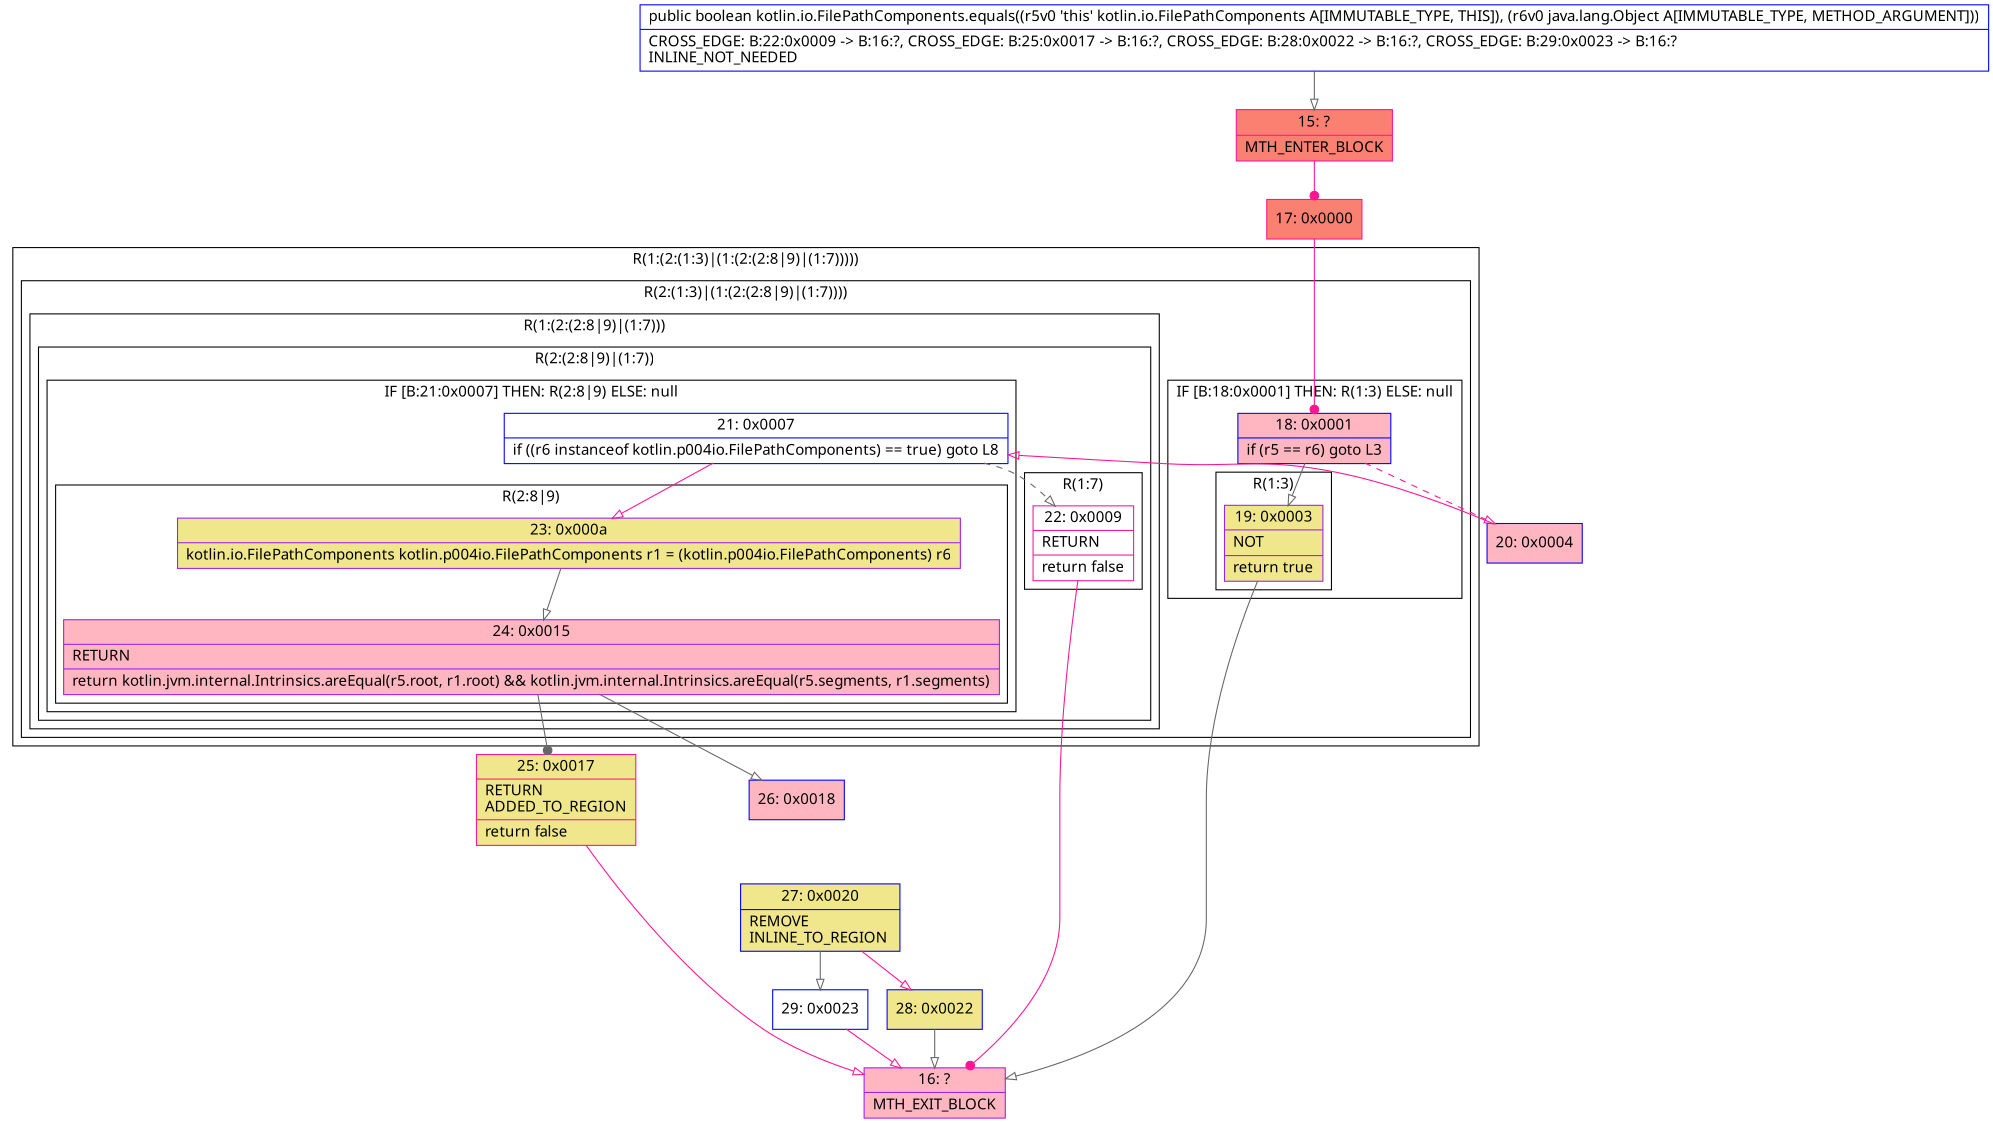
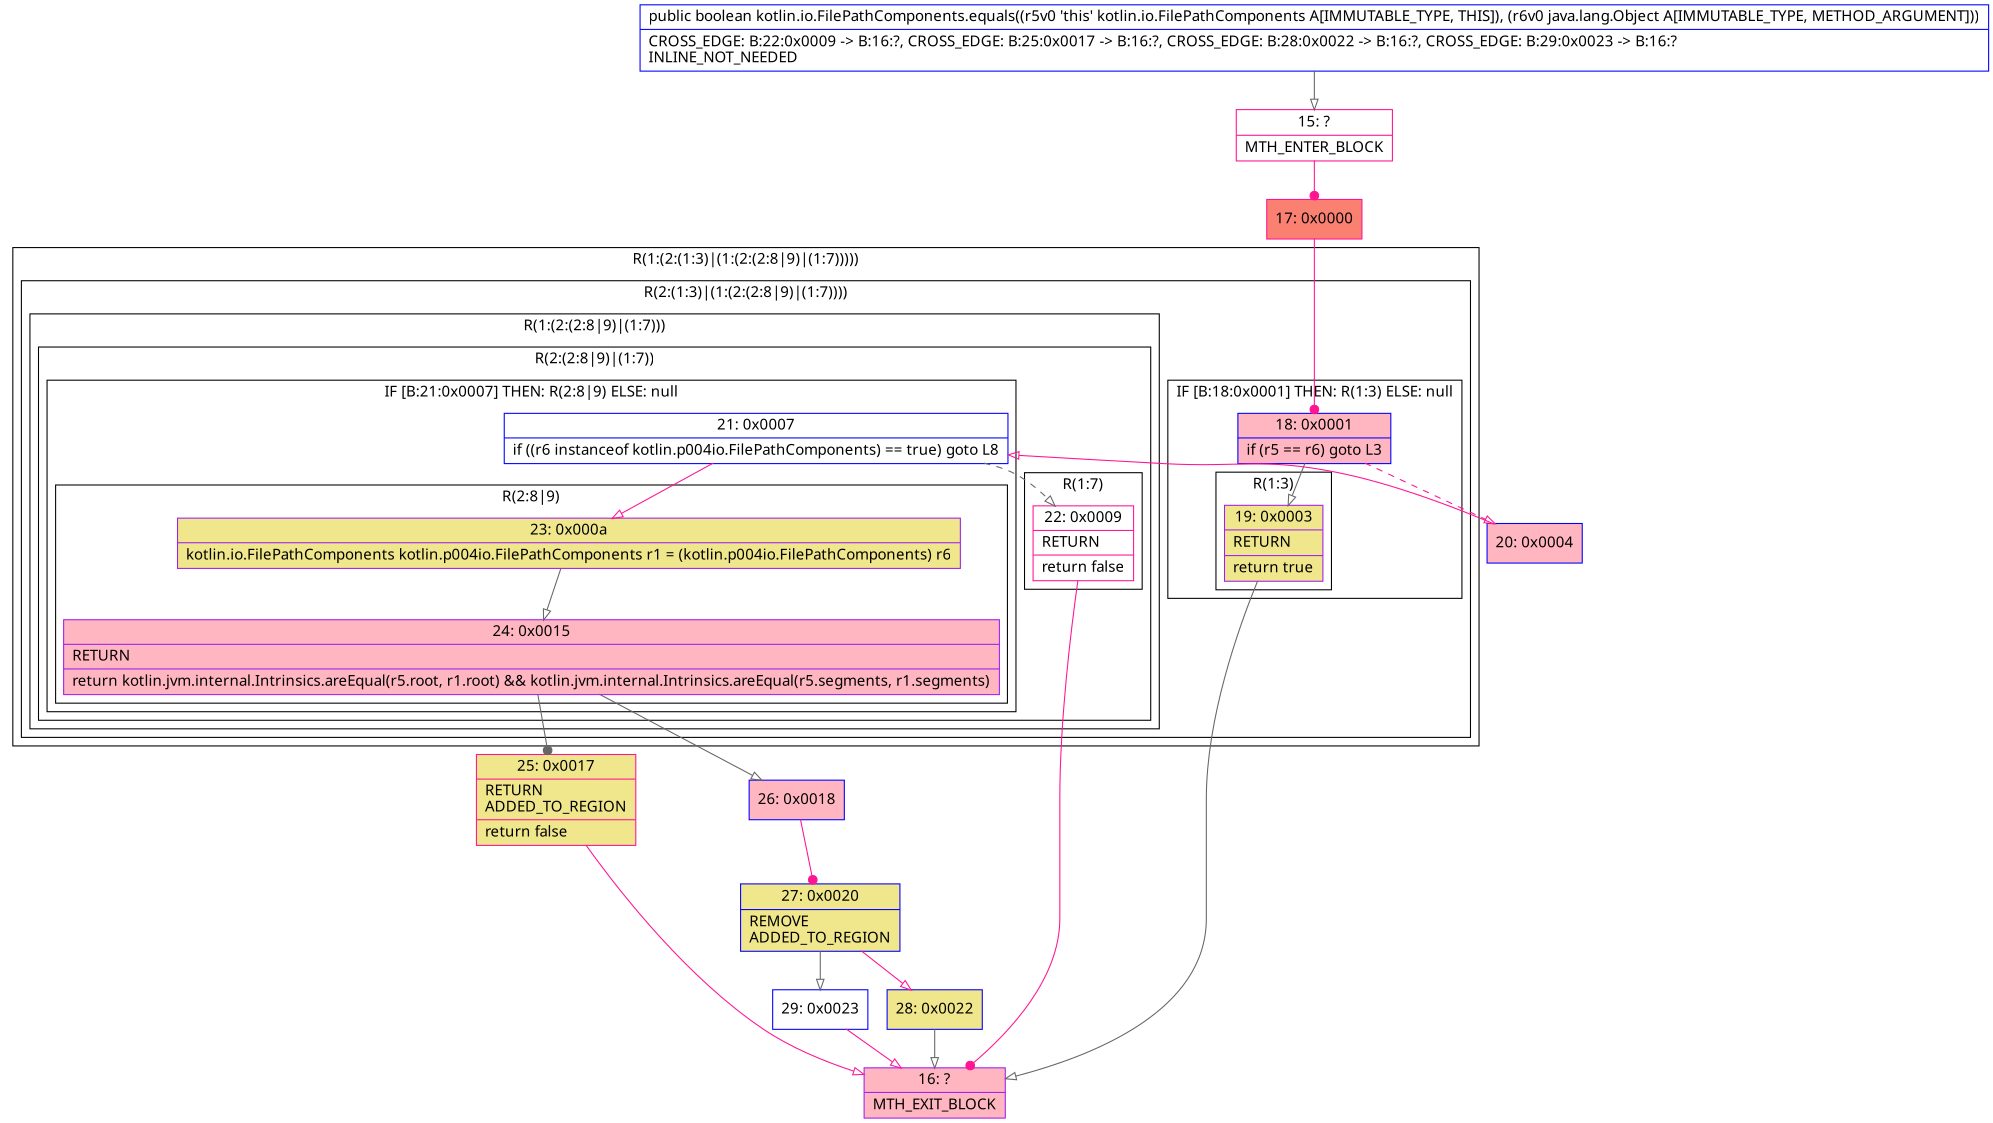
node "15: ?": fillcolor salmon -> white
node "19: 0x0003": text "NOT" -> "RETURN"
edge "26: 0x0018" -> "27: 0x0020": added
node "27: 0x0020": text "INLINE_TO_REGION" -> "ADDED_TO_REGION"
